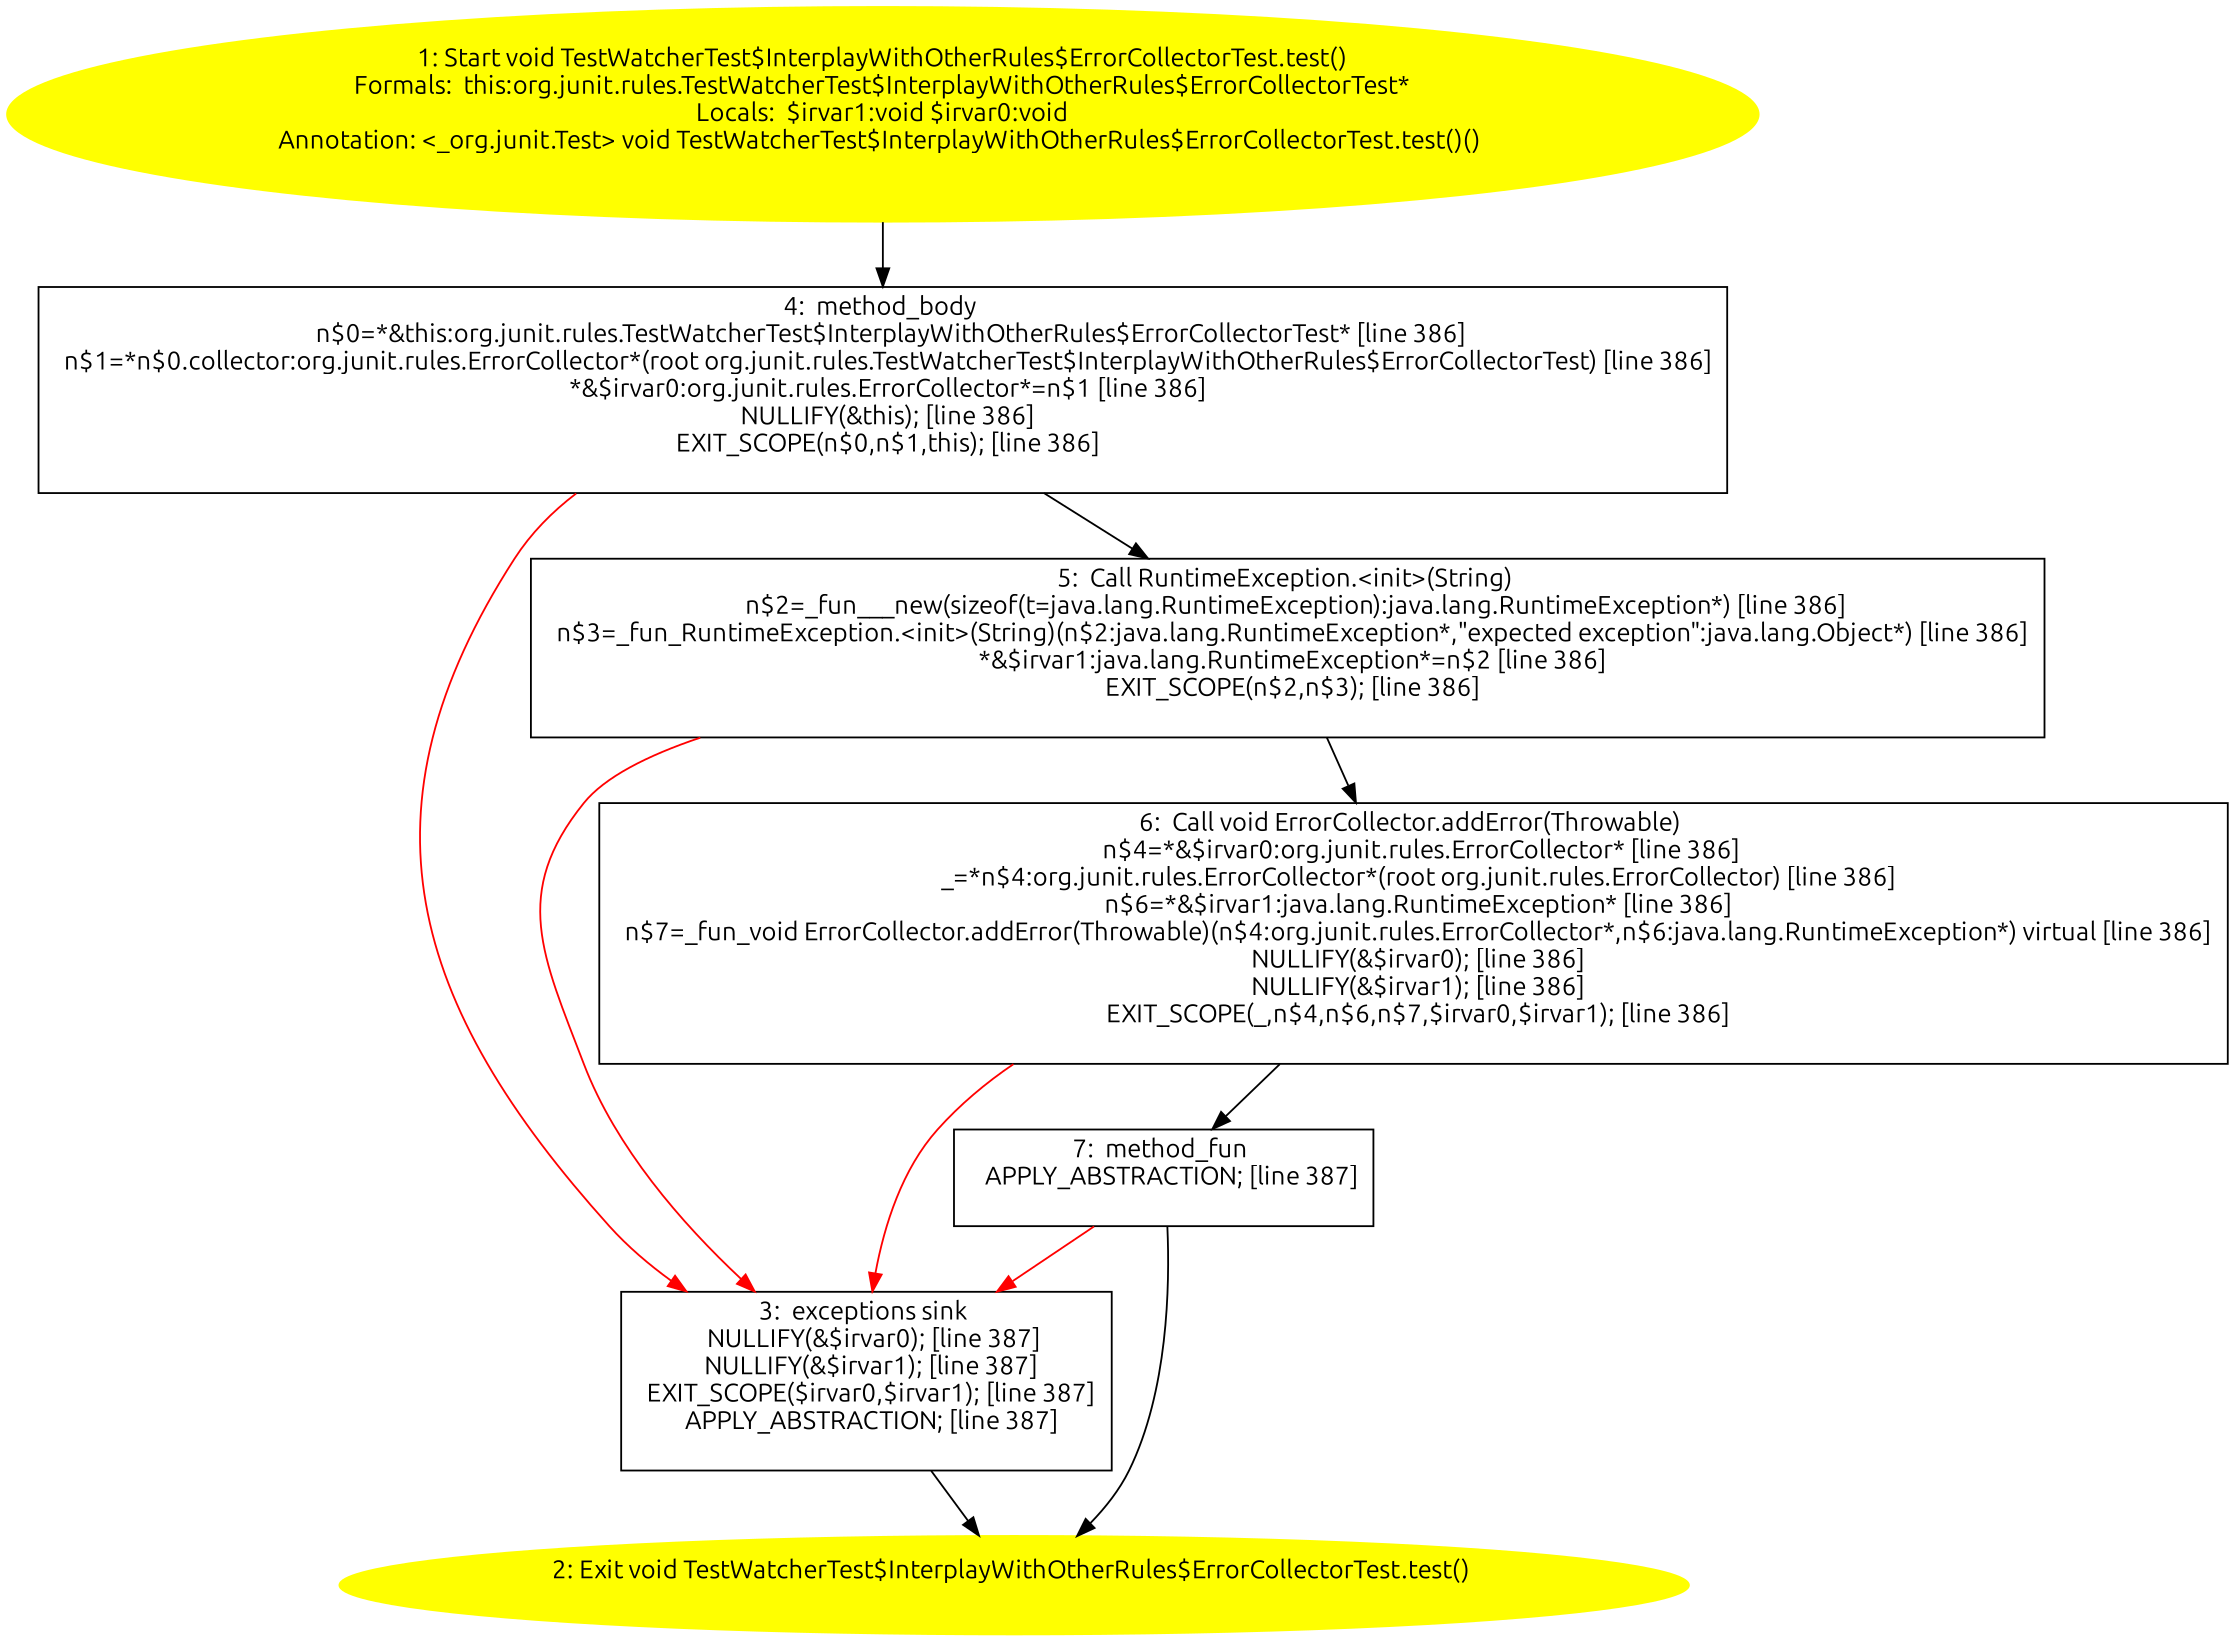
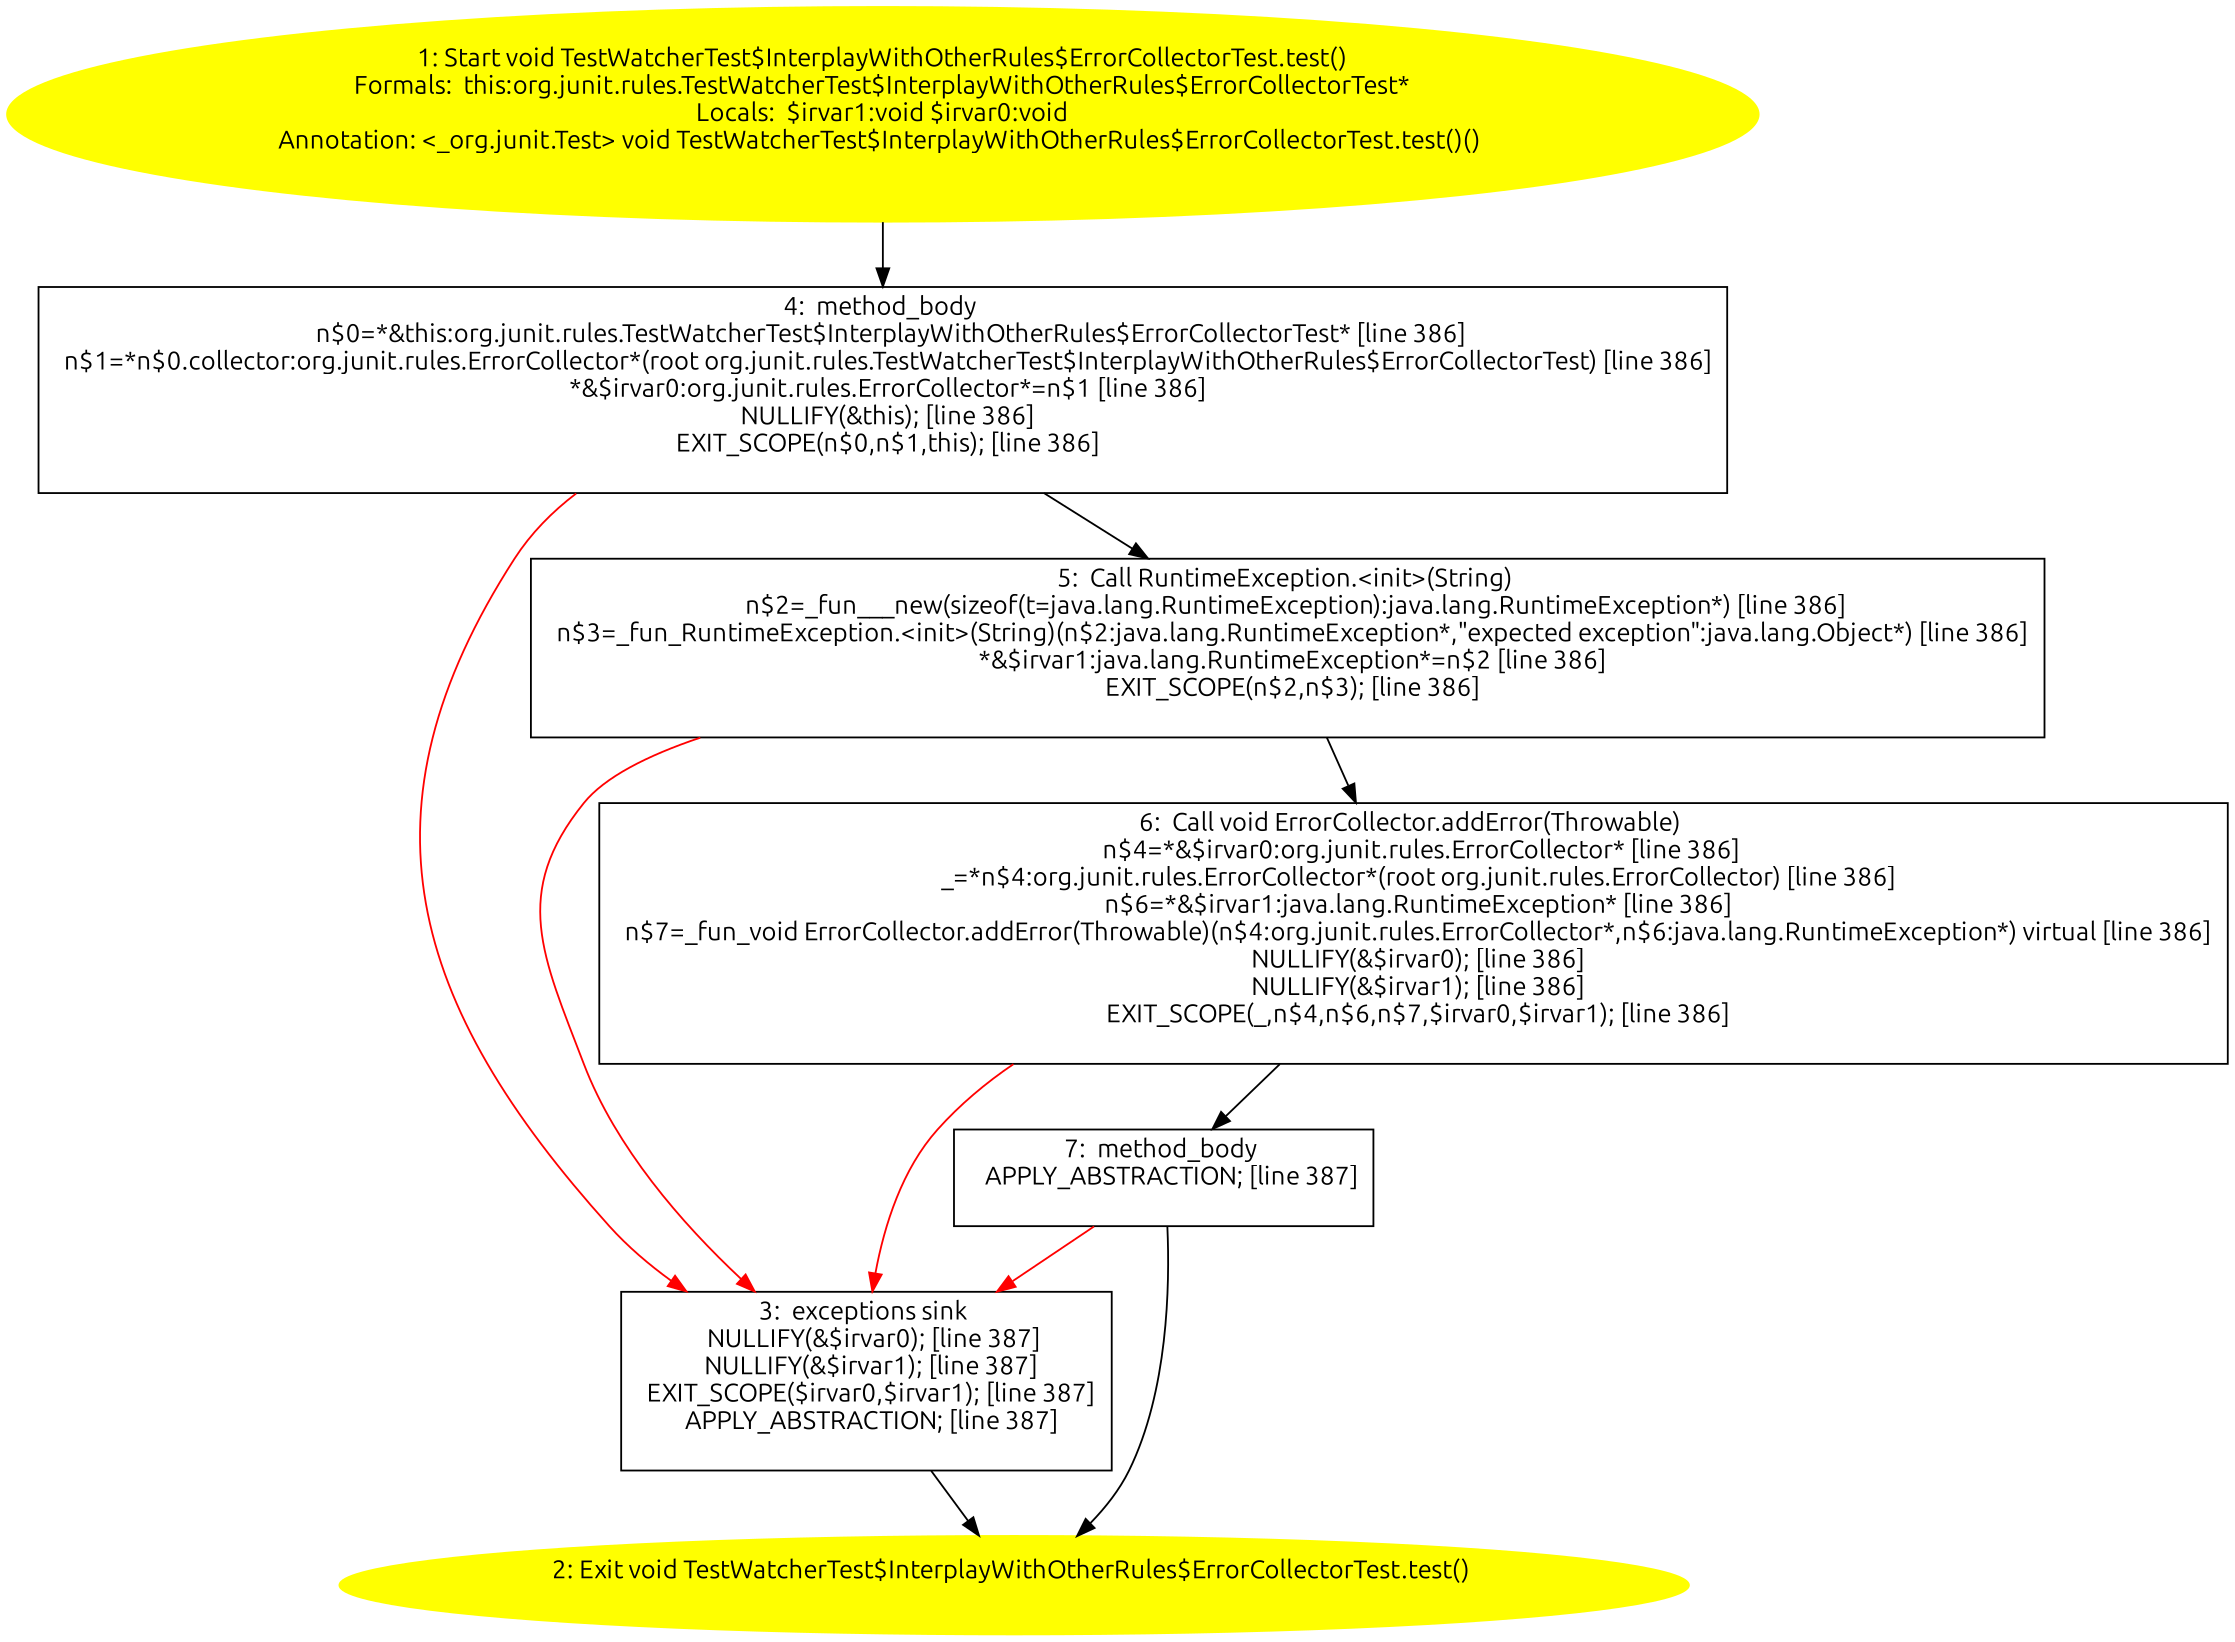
node "7:  method_fun APPLY_ABSTRACTION; [line 387]": label "7:  method_fun APPLY_ABSTRACTION; [line 387]" -> "7:  method_body APPLY_ABSTRACTION; [line 387]"
